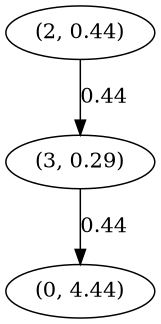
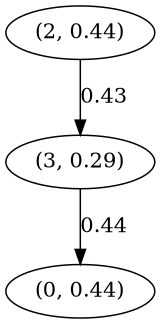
edge "(2, 0.44)" -> "(3, 0.29)": label "0.44" -> "0.43"
node "(0, 4.44)": label "(0, 4.44)" -> "(0, 0.44)"
